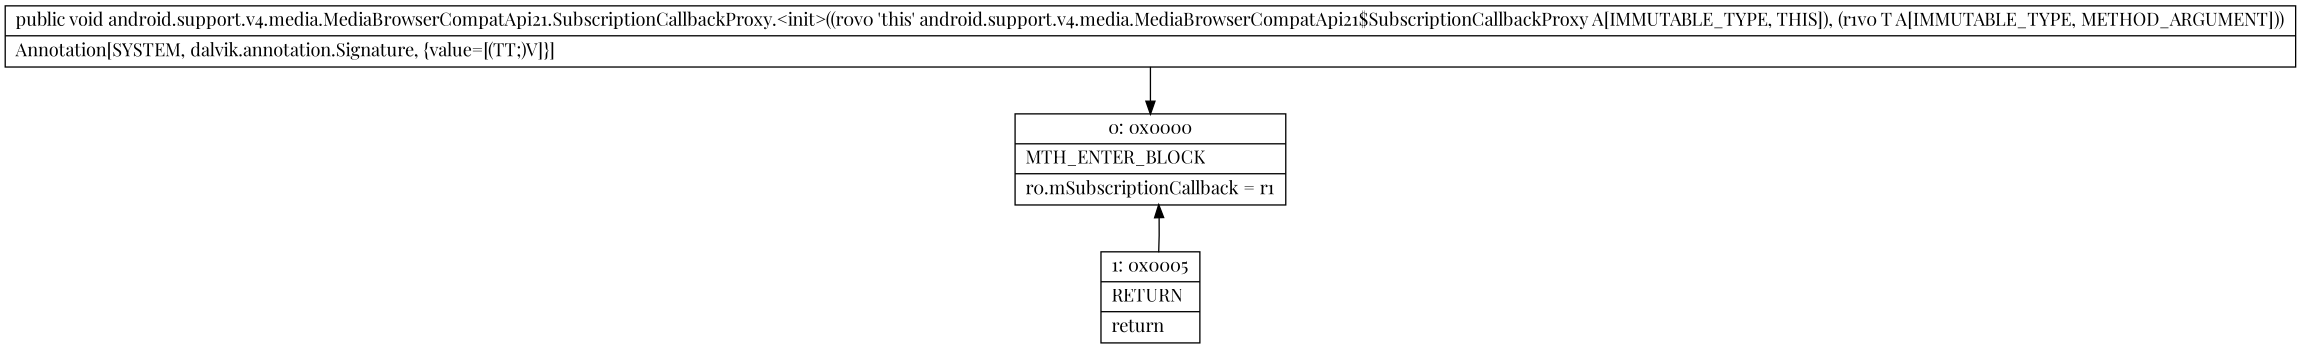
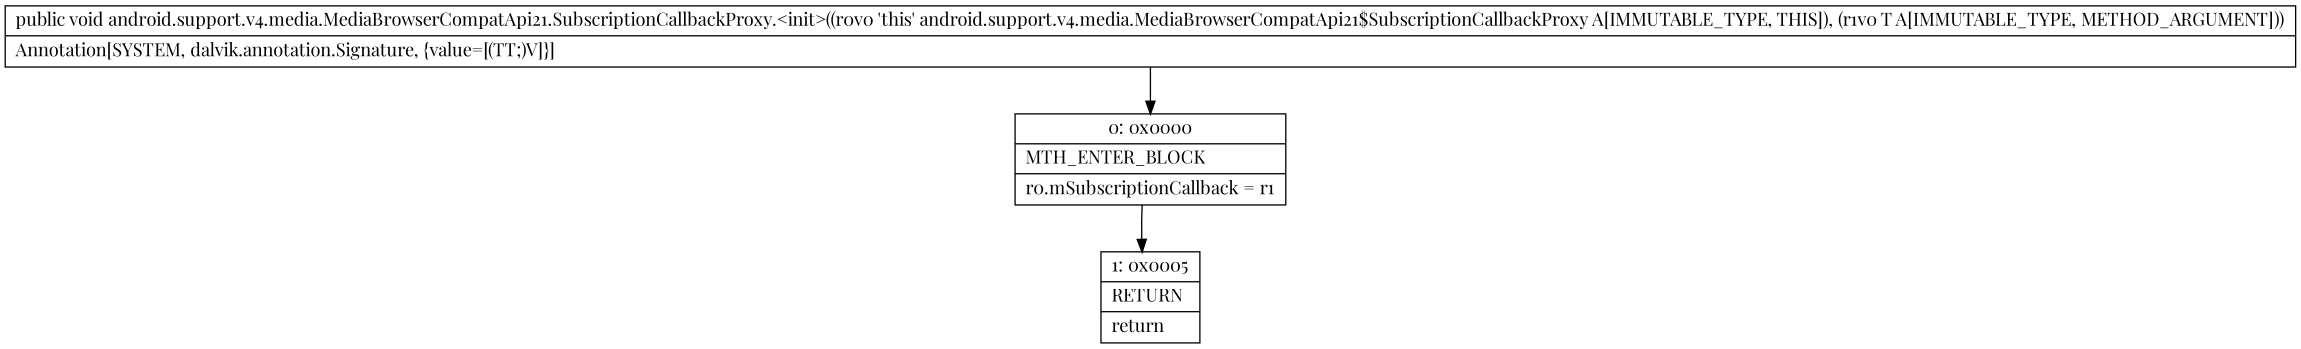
edge "1: 0x0005" -> "0: 0x0000": reversed
